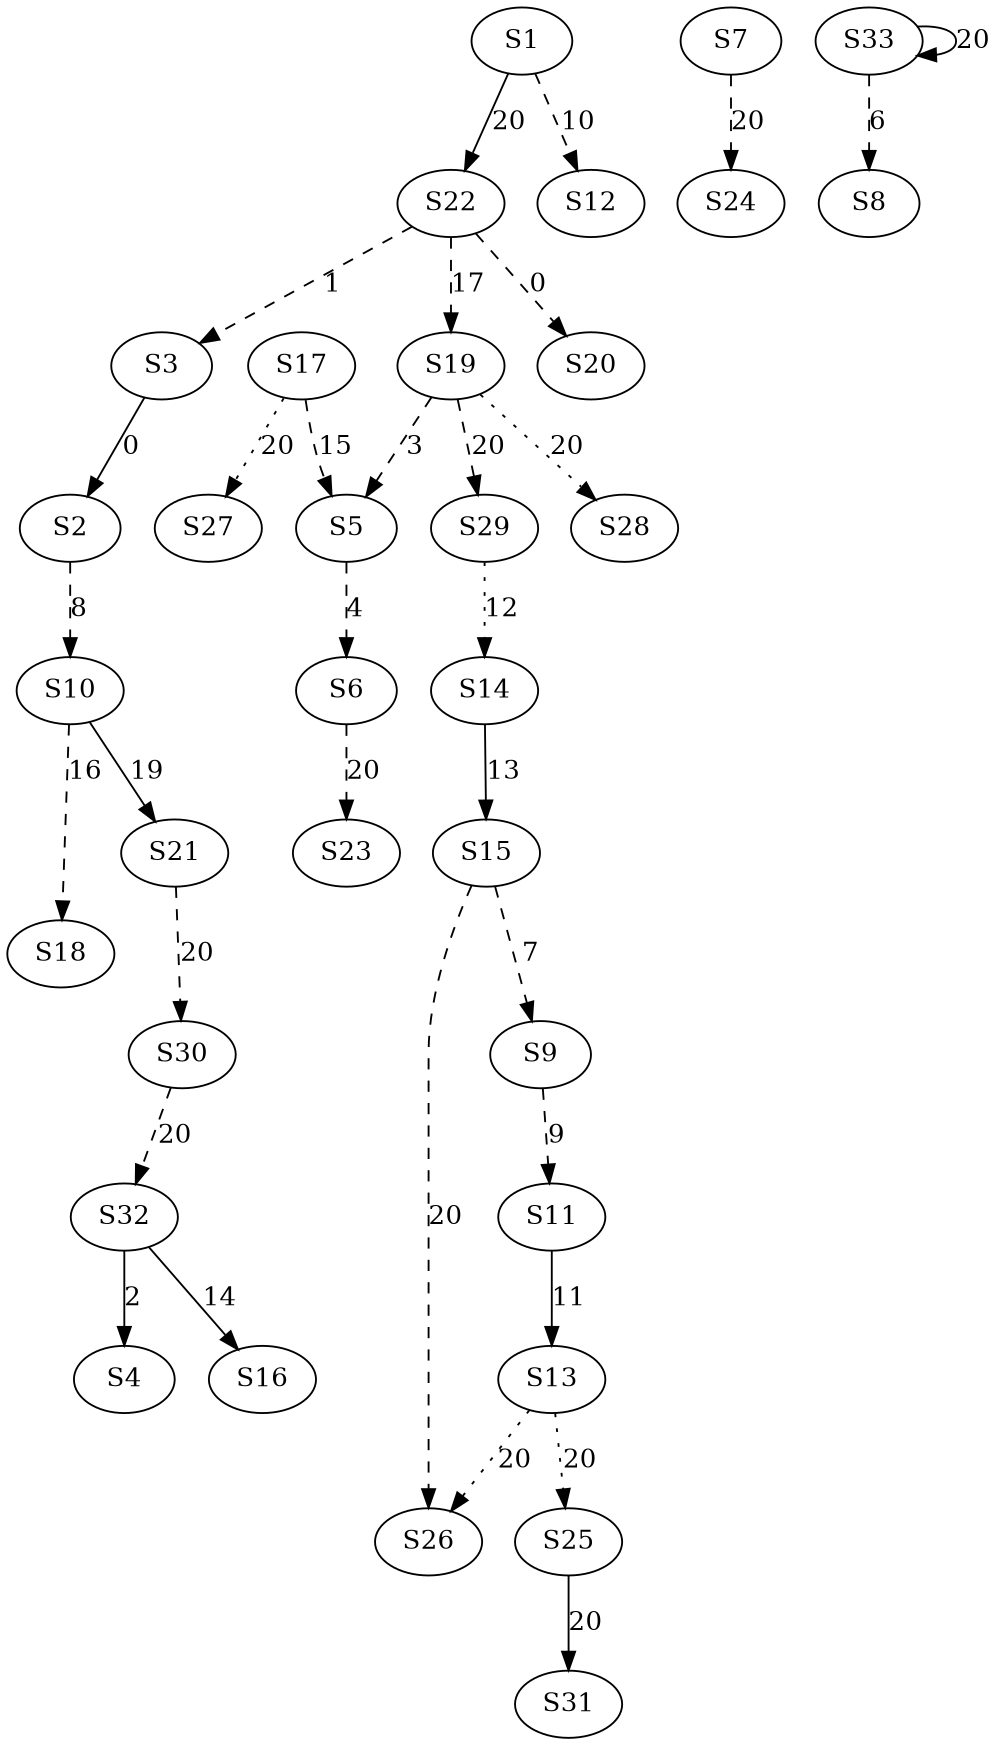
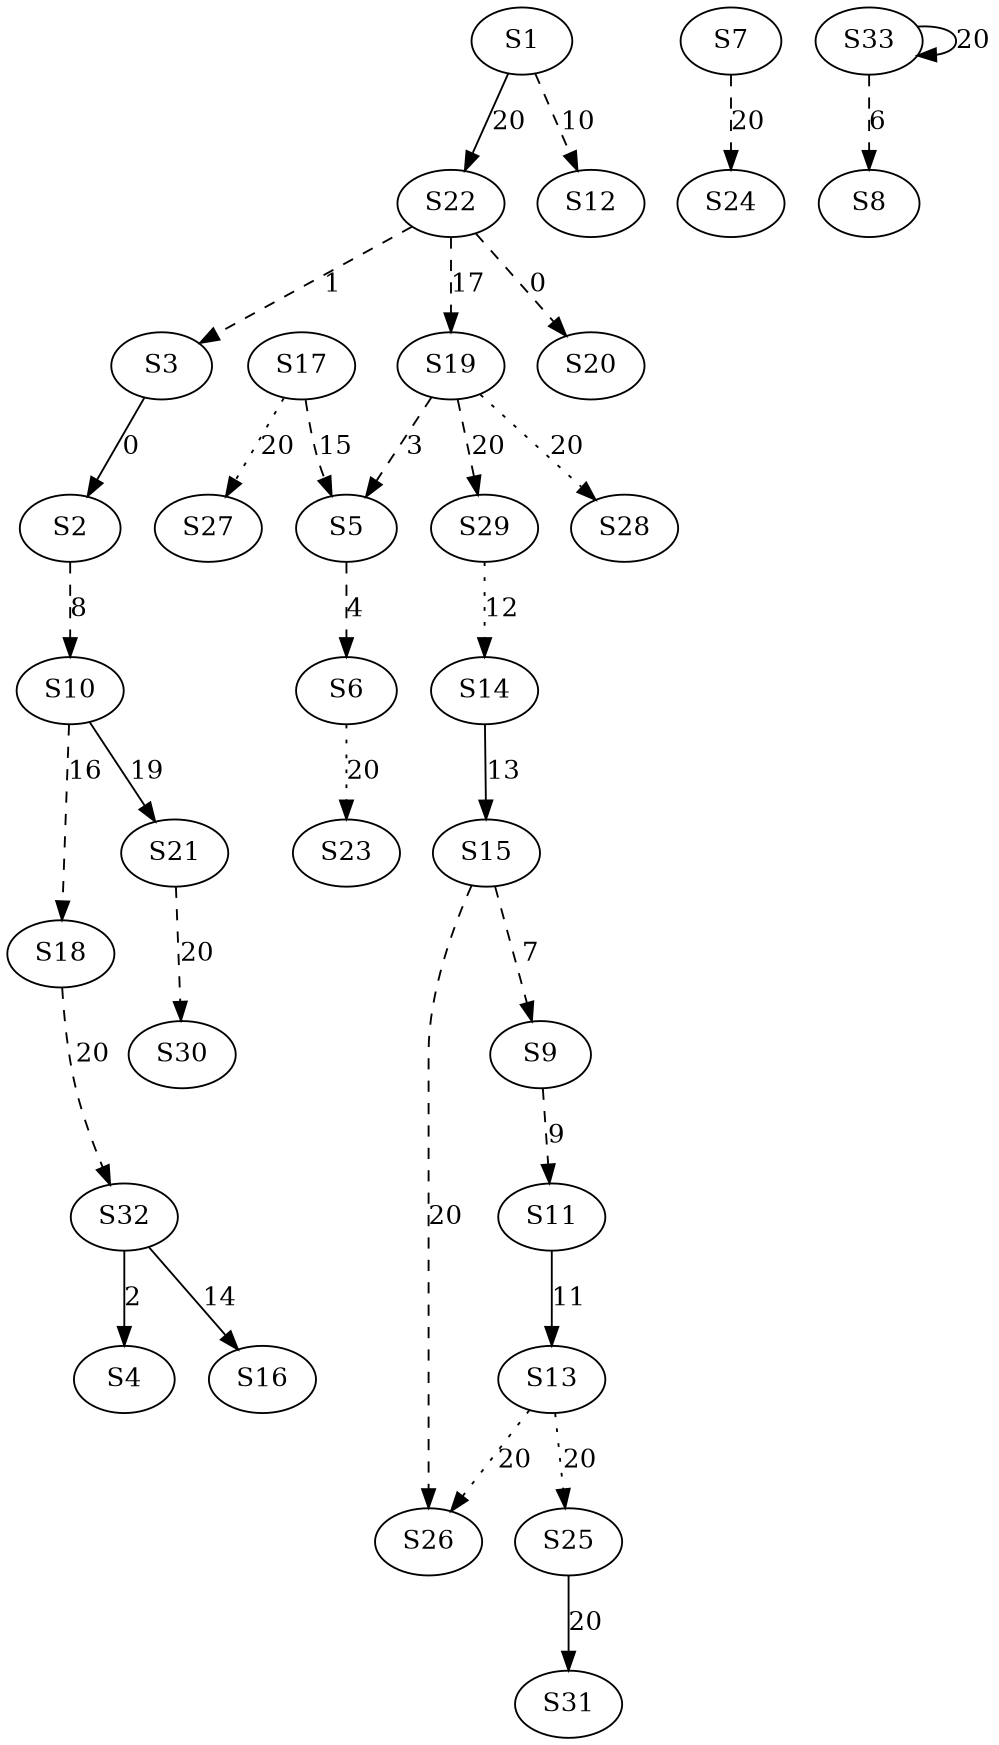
edge "S6" -> "S23": style dashed -> dotted
edge "S30" -> "S32": now "S18" -> "S32"
